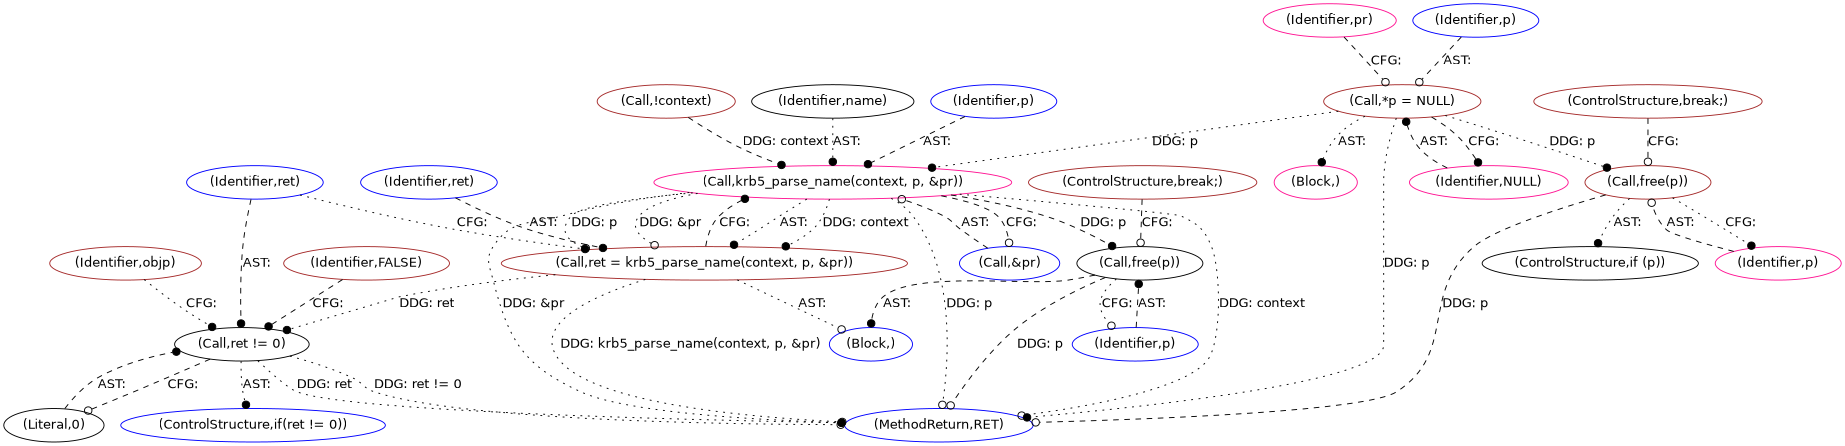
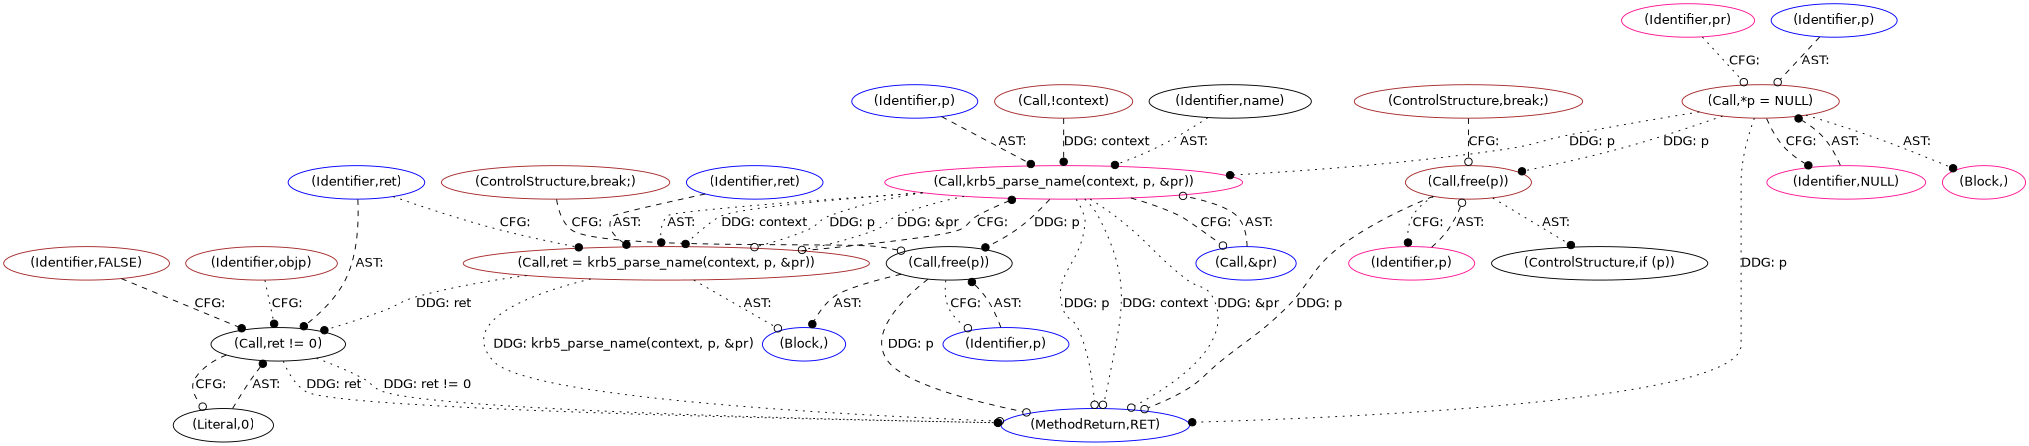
edge "(Identifier,pr)" -> "(Call,*p = NULL)": style dashed -> dotted
node "(ControlStructure,if(ret != 0))": removed
